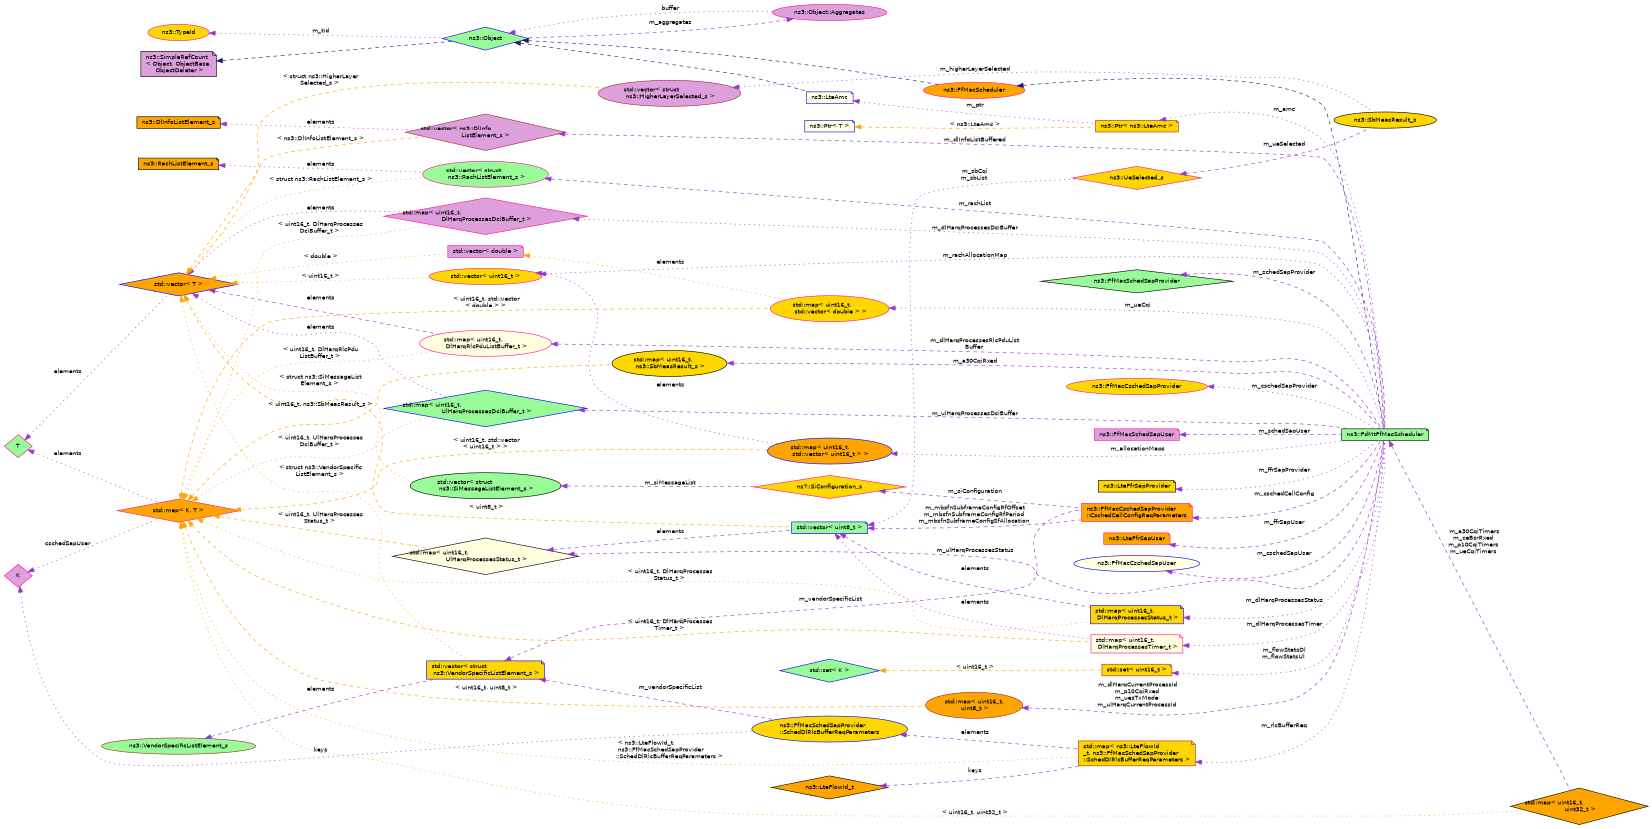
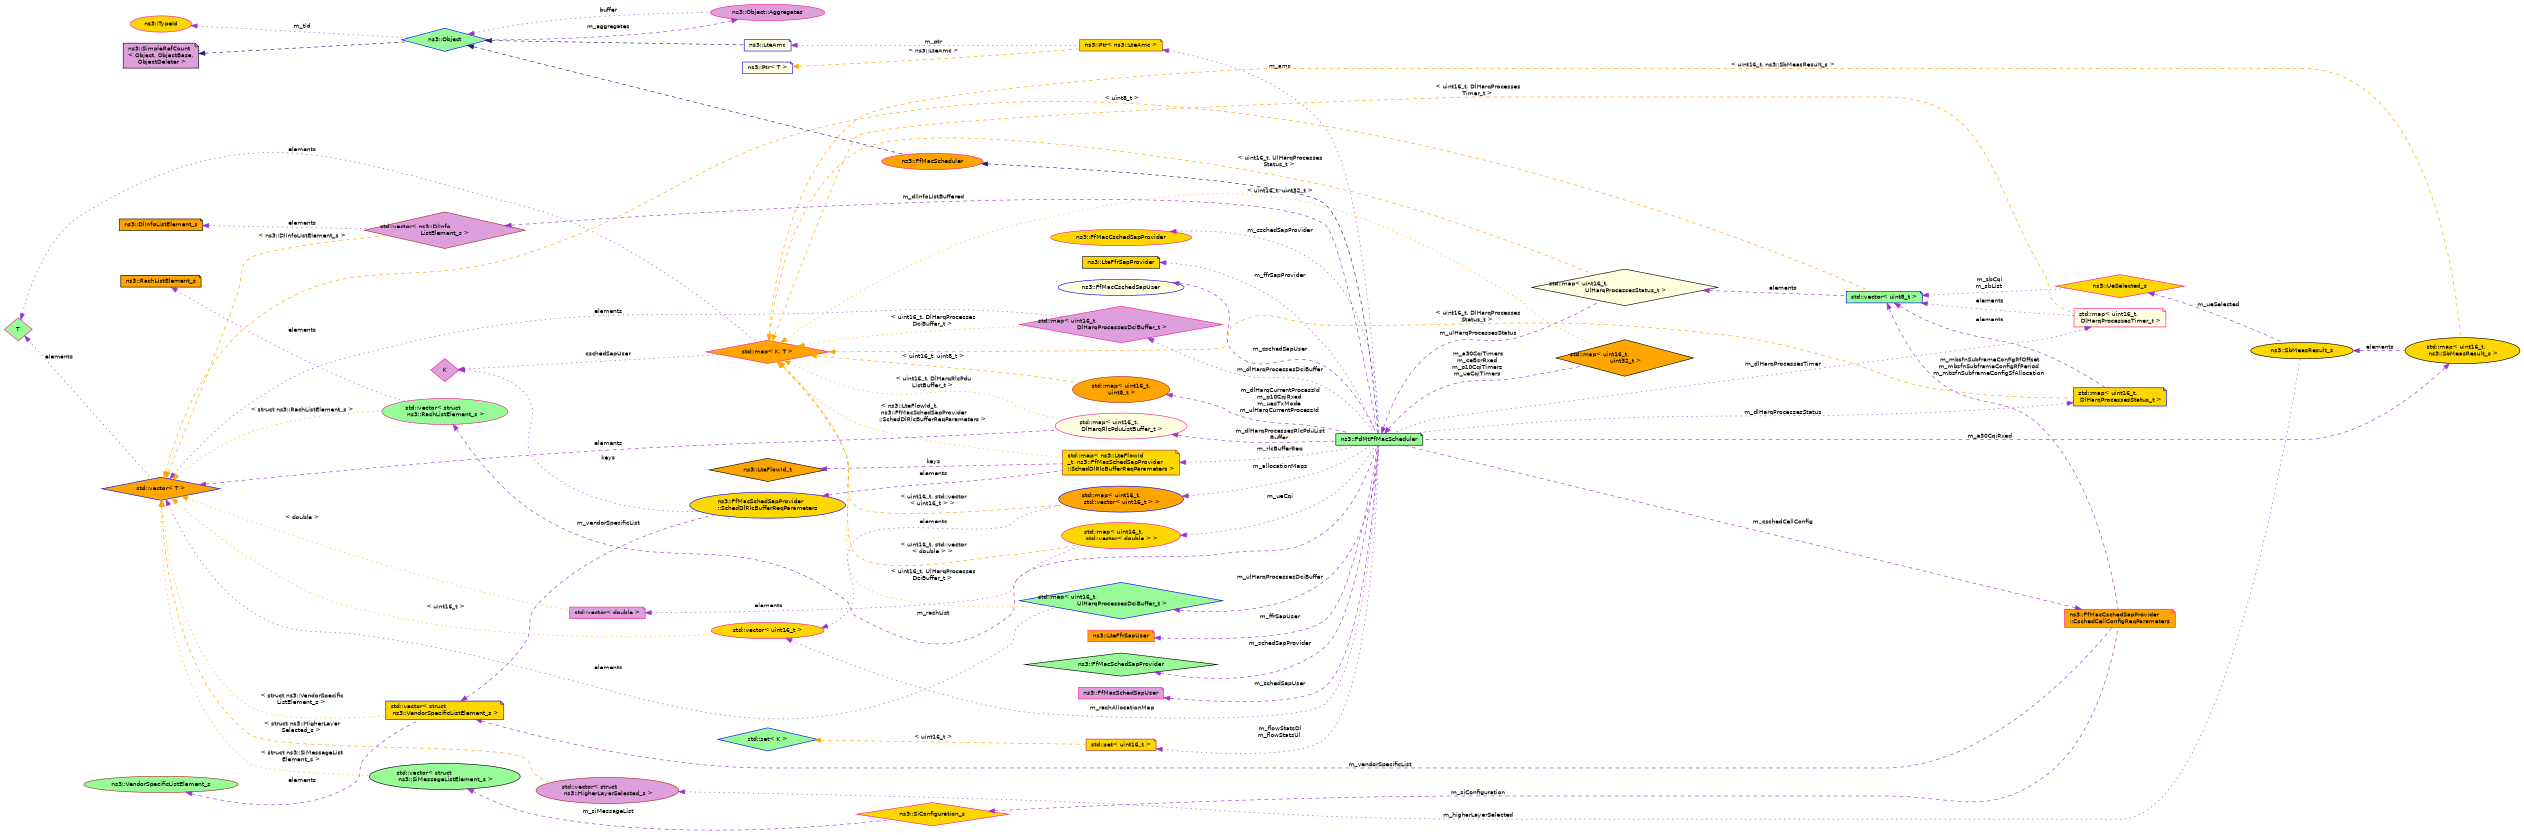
edge "std::map< uint16_t, std::vector< double > >" -> "std::vector< double >": color orange -> darkorchid3
edge "std::map< uint16_t, ns3::SbMeasResult_s >" -> "ns3::SbMeasResult_s": added, label "elements"
node "ns7::SiConfiguration_s": label "ns7::SiConfiguration_s" -> "ns3::SiConfiguration_s"
edge "ns3::FdMtFfMacScheduler" -> "std::map< uint16_t, UlHarqProcessesStatus_t >": reversed
edge "std::map< uint16_t, DlHarqProcessesStatus_t >" -> "std::map< K, T >": style dotted -> dashed
